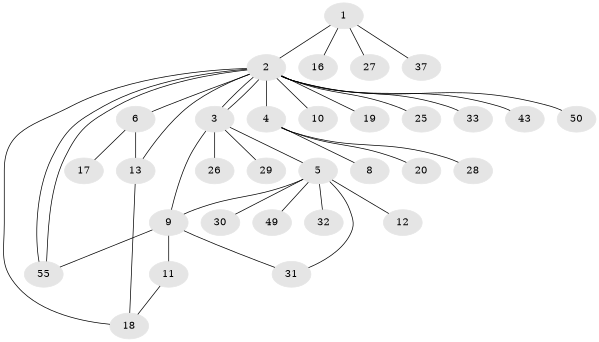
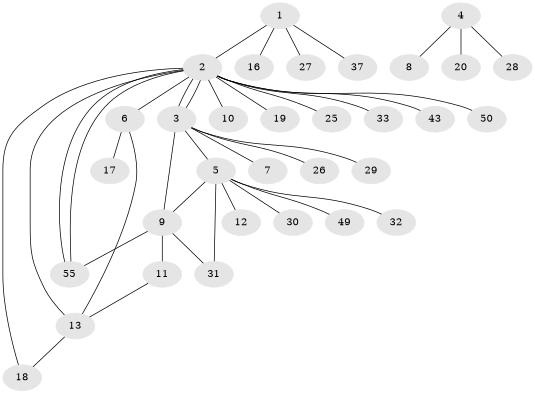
edge "2" -- "4": removed
node "7": added
edge "11" -- "18": now "11" -- "13"
